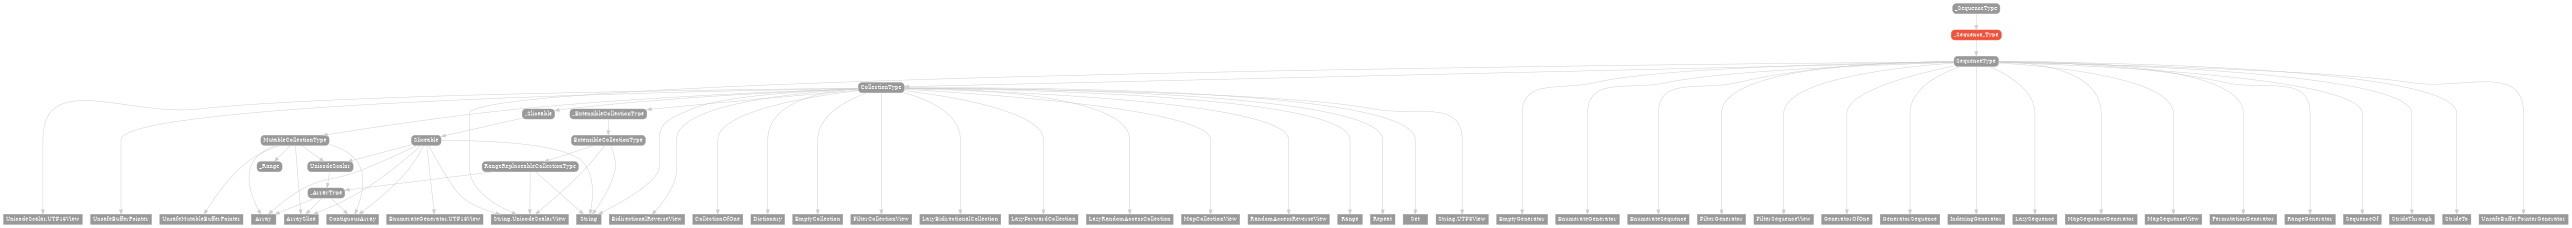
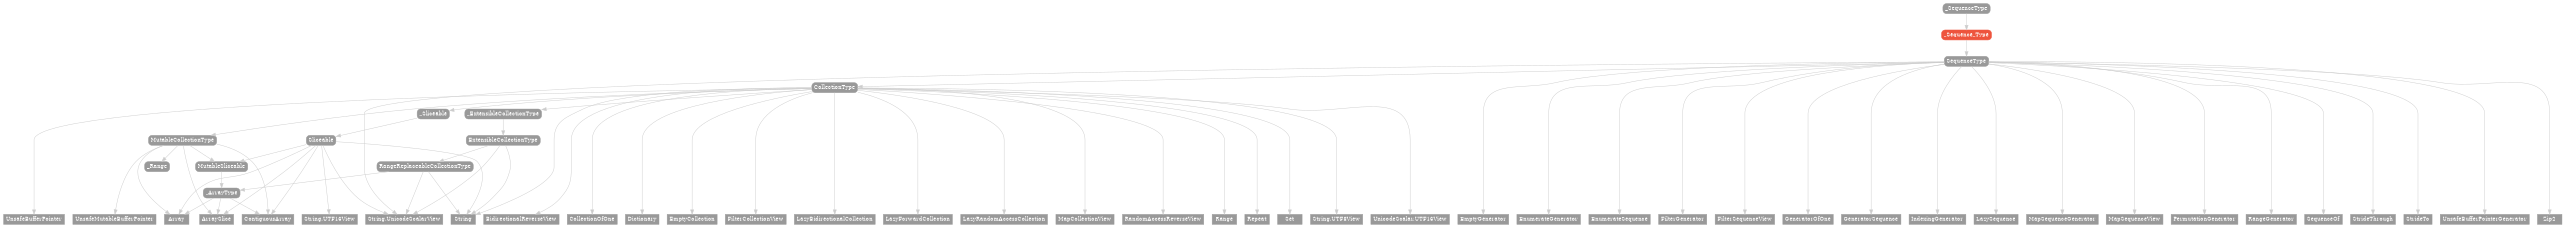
node "UnicodeScalar": label "UnicodeScalar" -> "MutableSliceable"
node "EnumerateGenerator.UTF16View": label "EnumerateGenerator.UTF16View" -> "String.UTF16View"
node "Zip2": added
